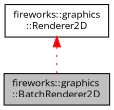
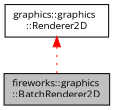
node "fireworks::graphics ::Renderer2D": label "fireworks::graphics ::Renderer2D" -> "graphics::graphics ::Renderer2D"
